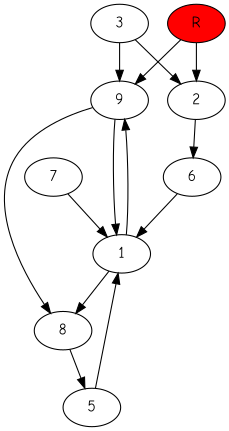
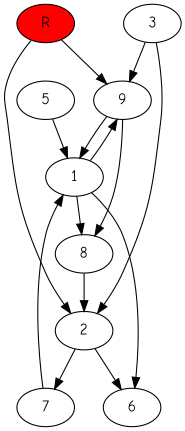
edge "6" -> "1": reversed
edge "2" -> "7": added
edge "8" -> "5": now "8" -> "2"
